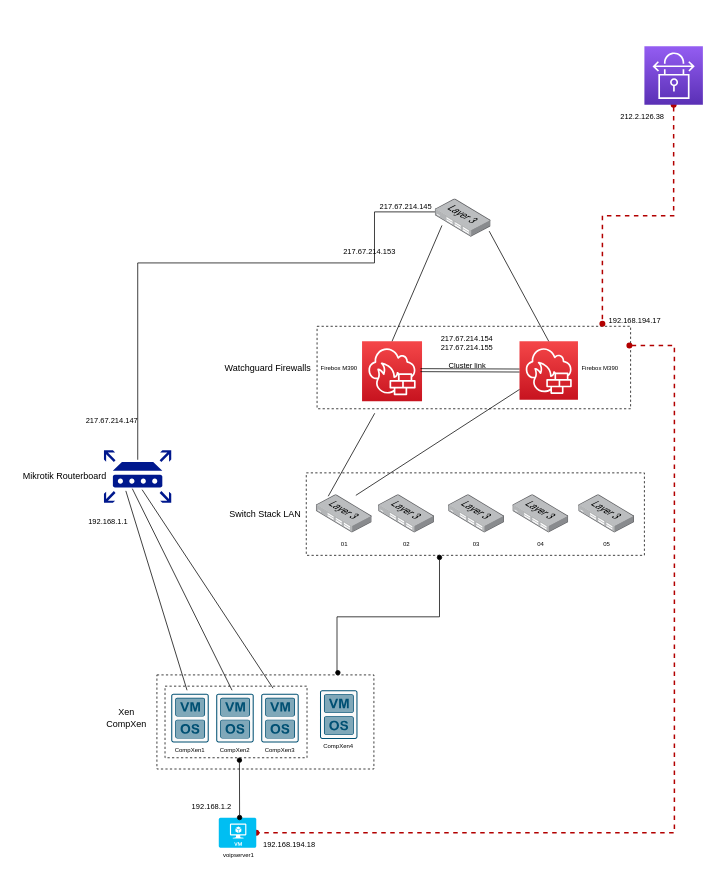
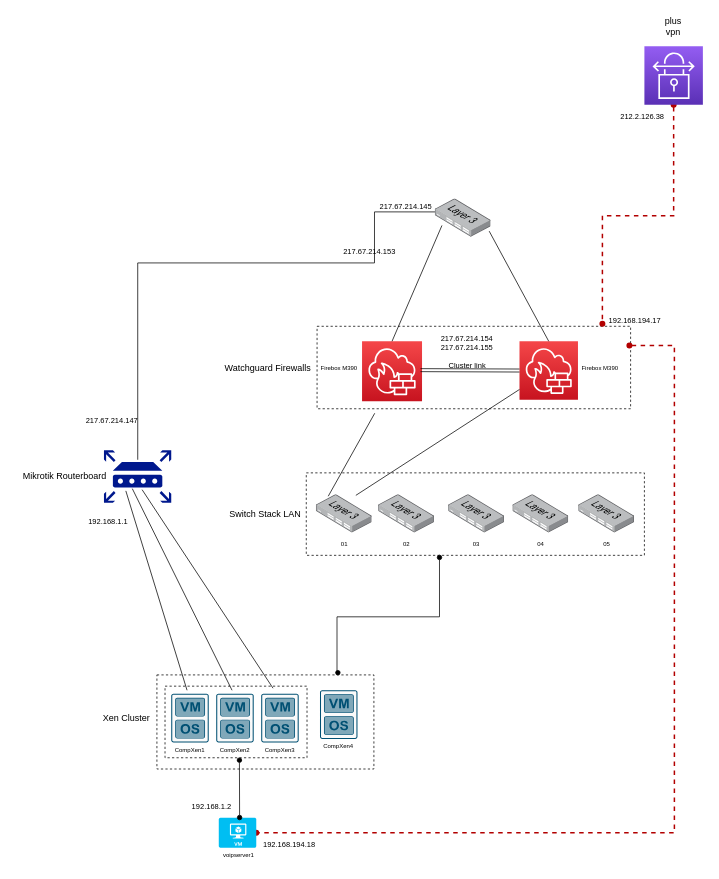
node "plus vpn": added
node "Xen CompXen": label "Xen CompXen" -> "Xen Cluster"
